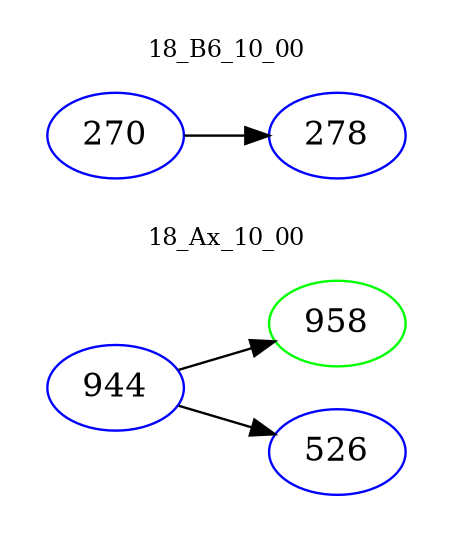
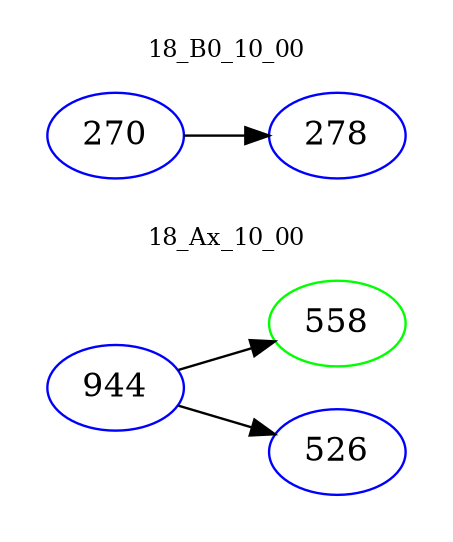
cluster "18_B6_10_00": label "18_B6_10_00" -> "18_B0_10_00"
node "958": label "958" -> "558"
